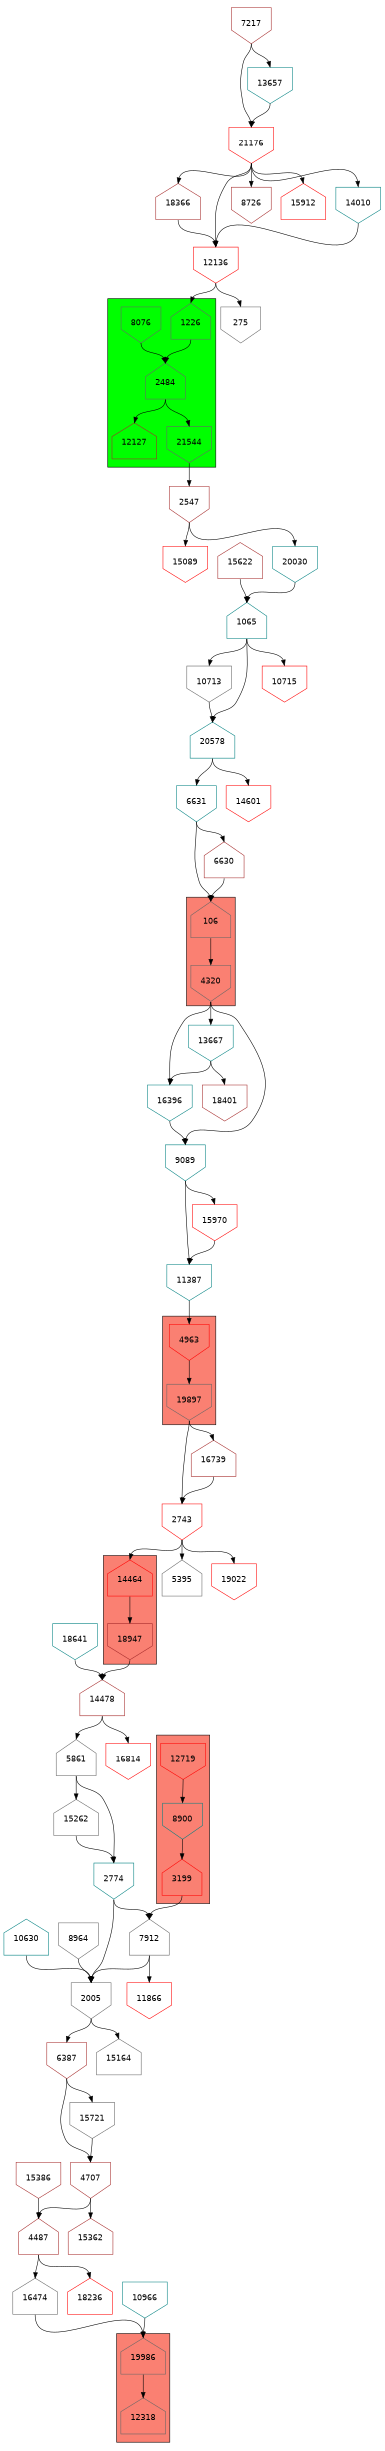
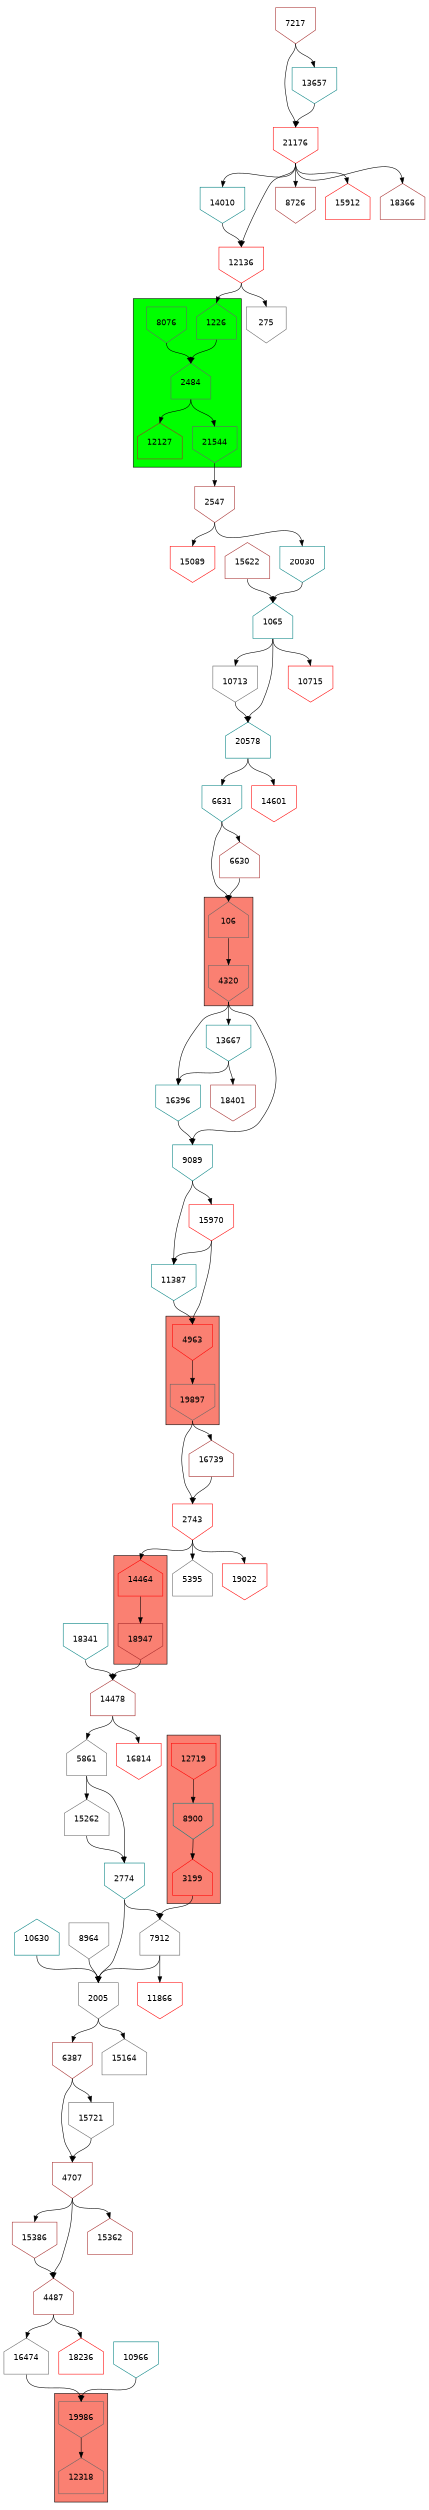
edge "18366" -> "12136": removed
edge "15970" -> "4963": added
node "18641": label "18641" -> "18341"
edge "4707" -> "15386": added
node "19986": shape house -> invhouse
